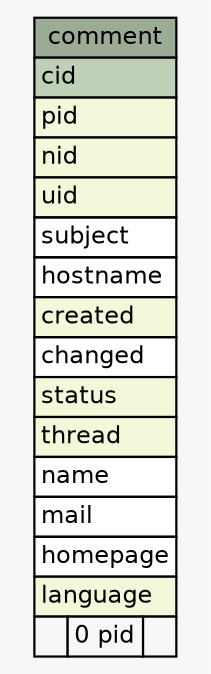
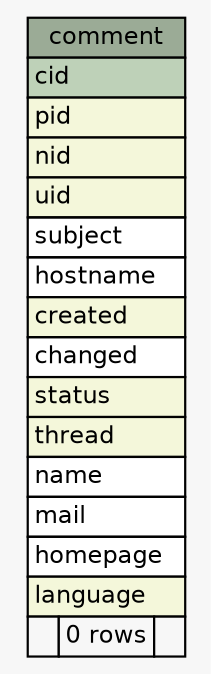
node "comment": text "0 pid" -> "0 rows"
